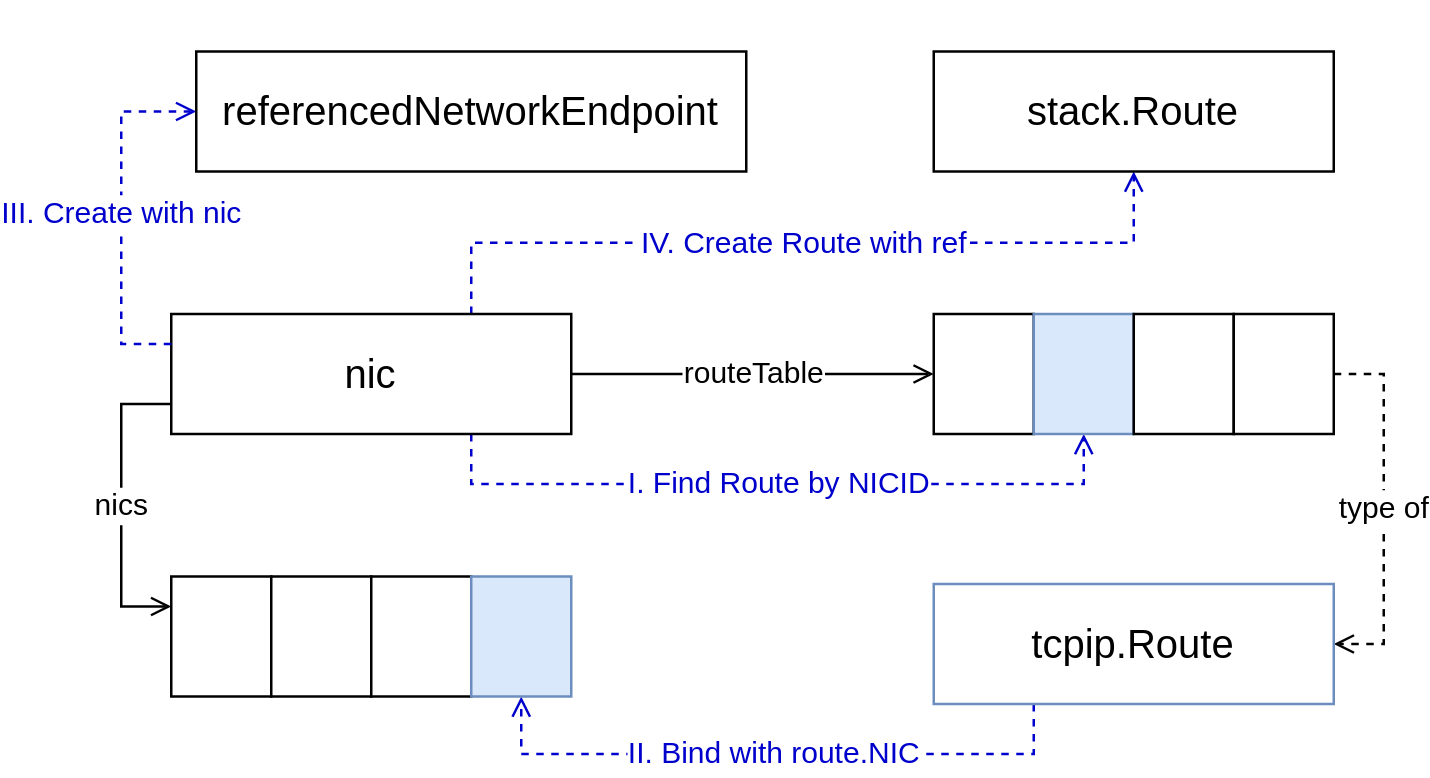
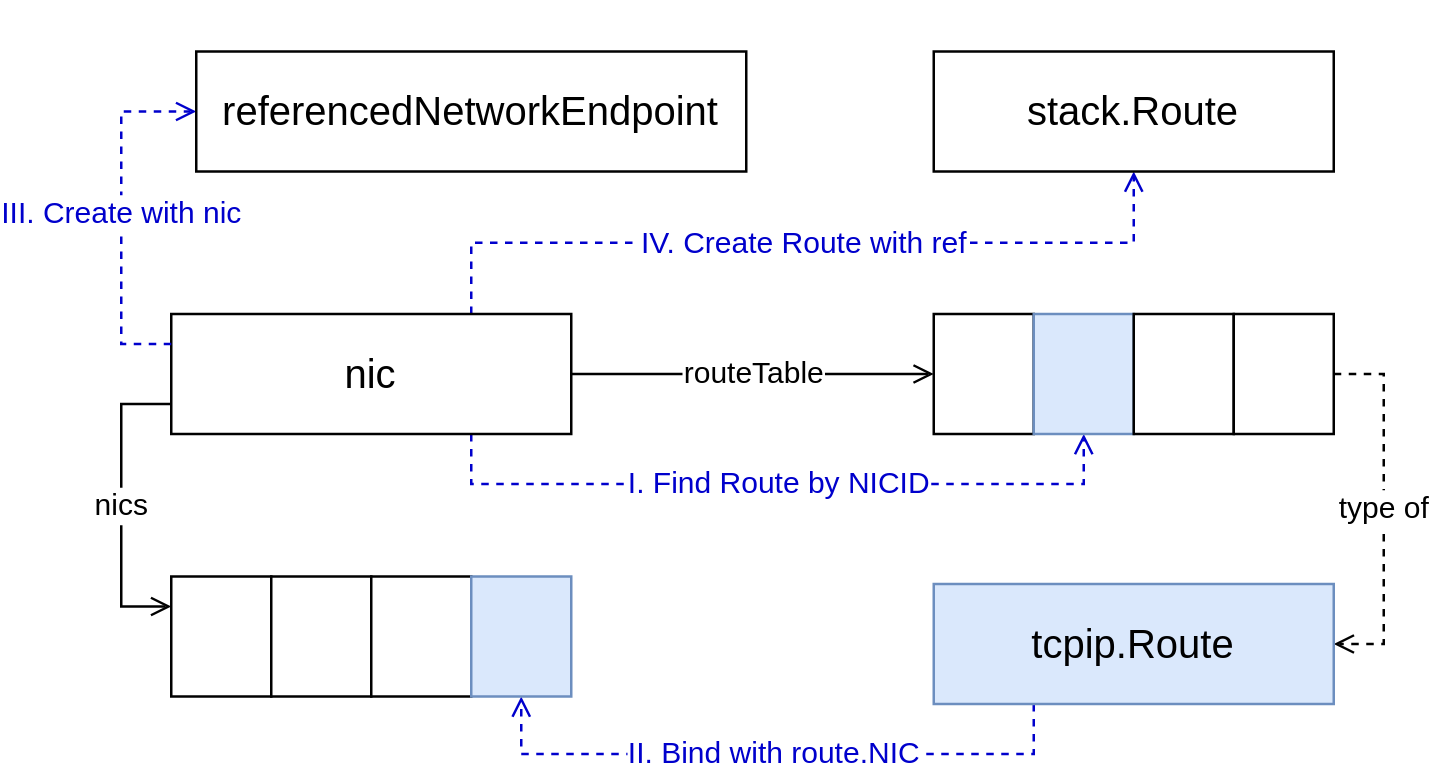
node "tcpip.Route": fillcolor #ffffff -> #dae8fc
